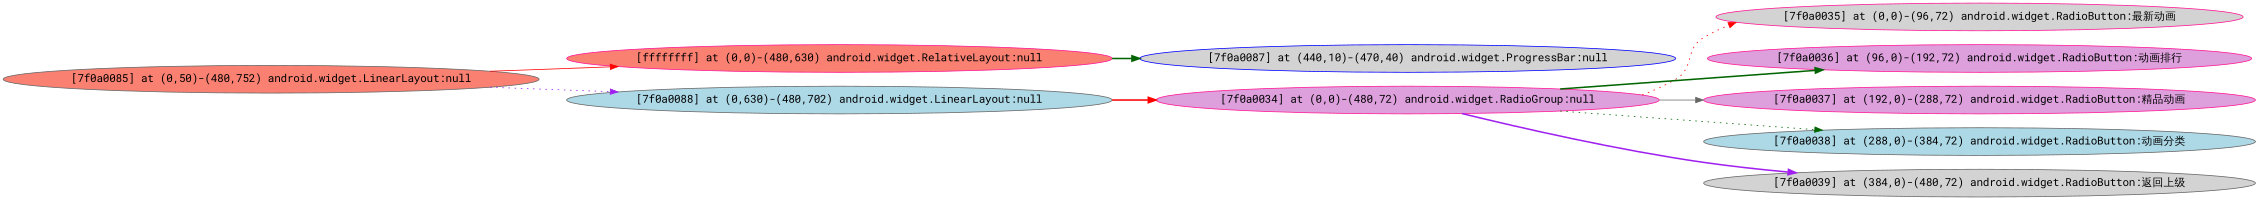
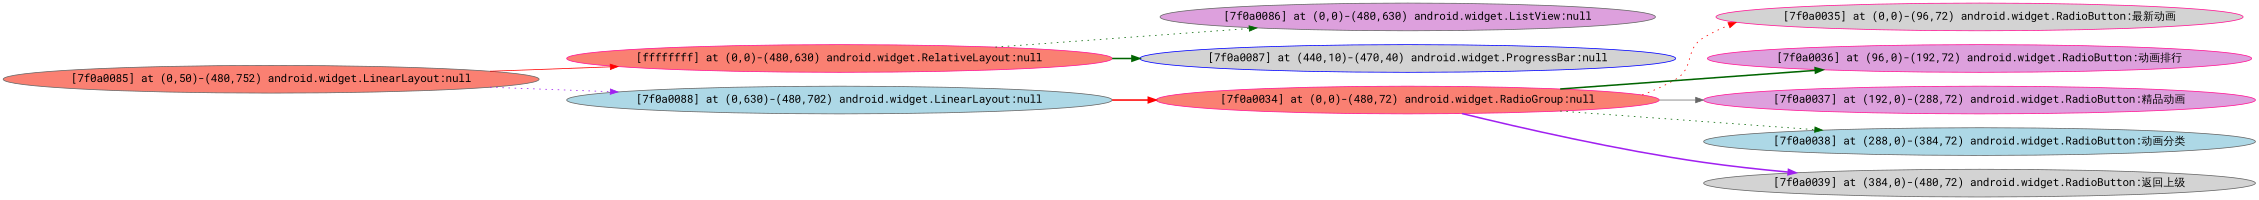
node "[7f0a0086] at (0,0)-(480,630) android.widget.ListView:null": added
node "[7f0a0034] at (0,0)-(480,72) android.widget.RadioGroup:null": fillcolor plum -> salmon
